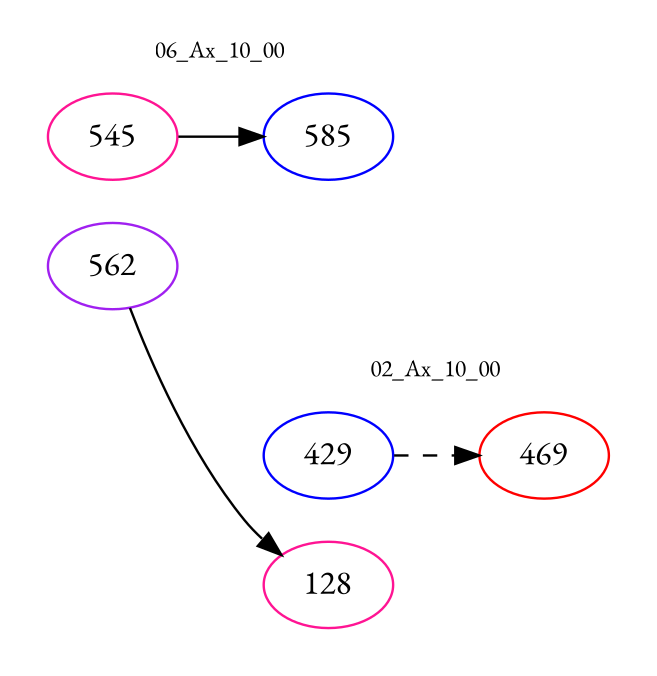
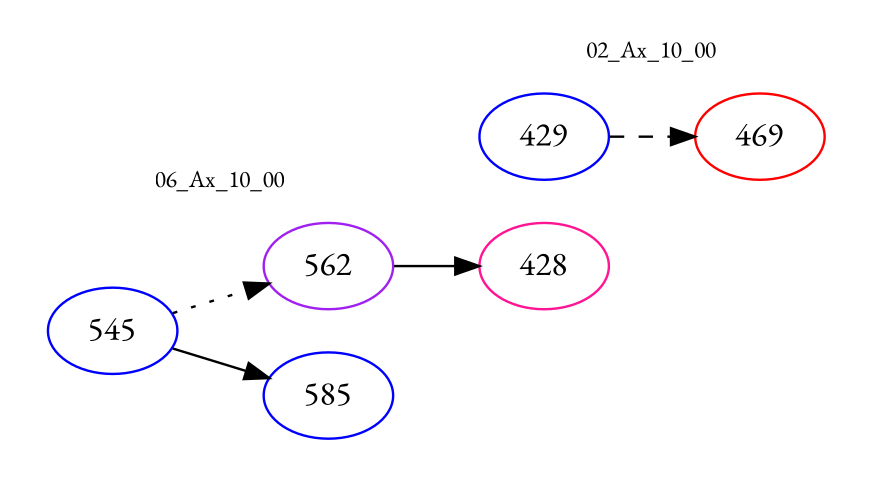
node "545": color deeppink -> blue
edge "545" -> "562": added
node "128": label "128" -> "428"
